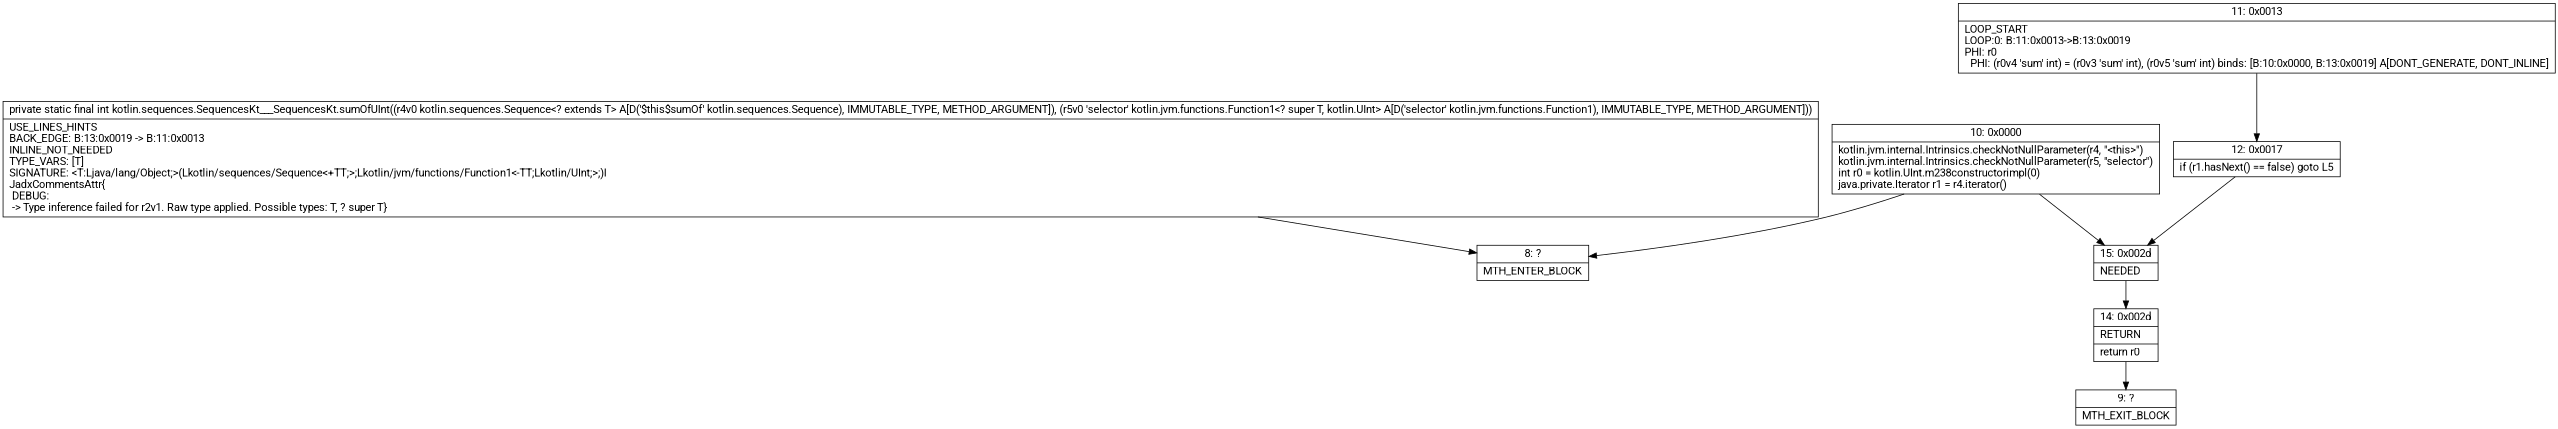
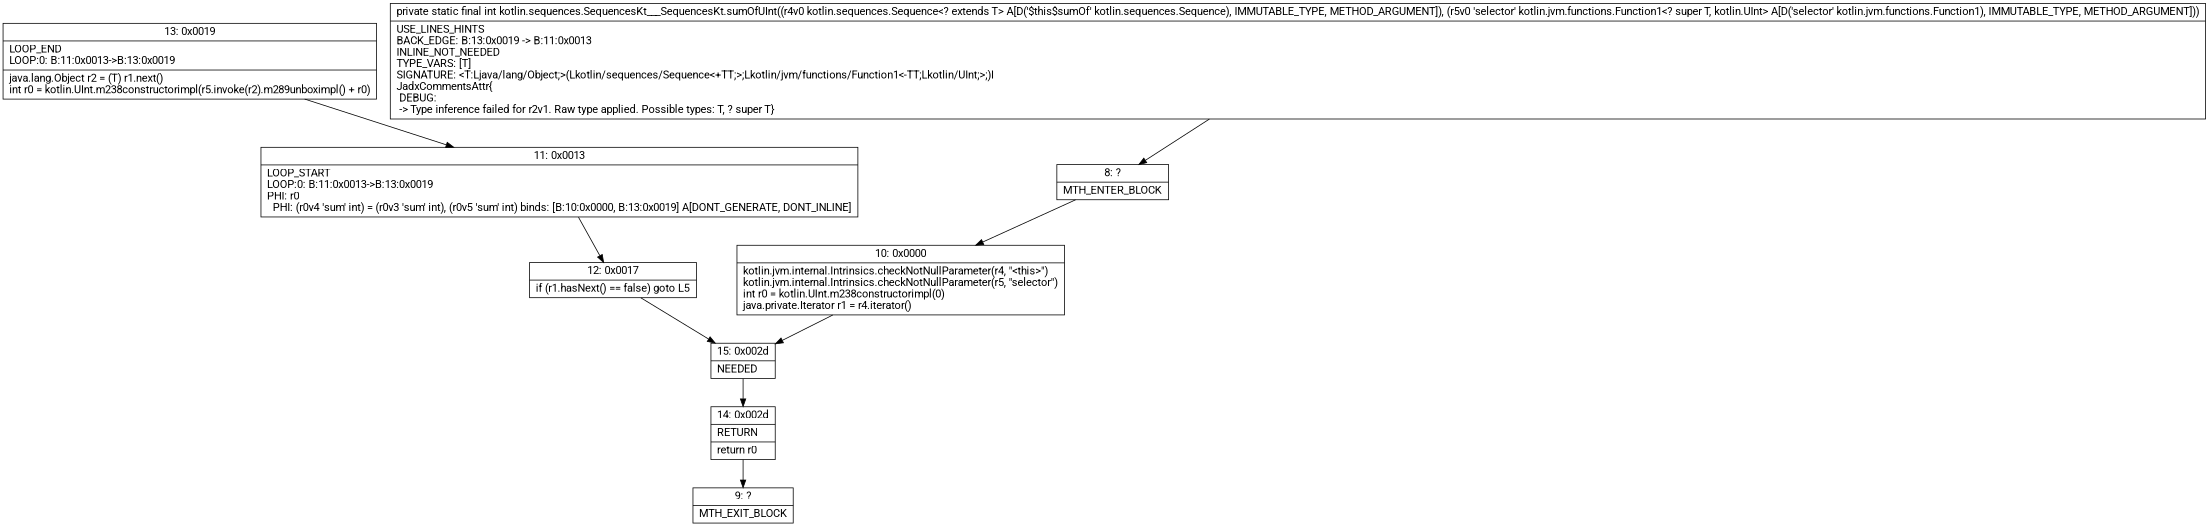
node "13: 0x0019": added
edge "10: 0x0000" -> "8: ?": reversed
